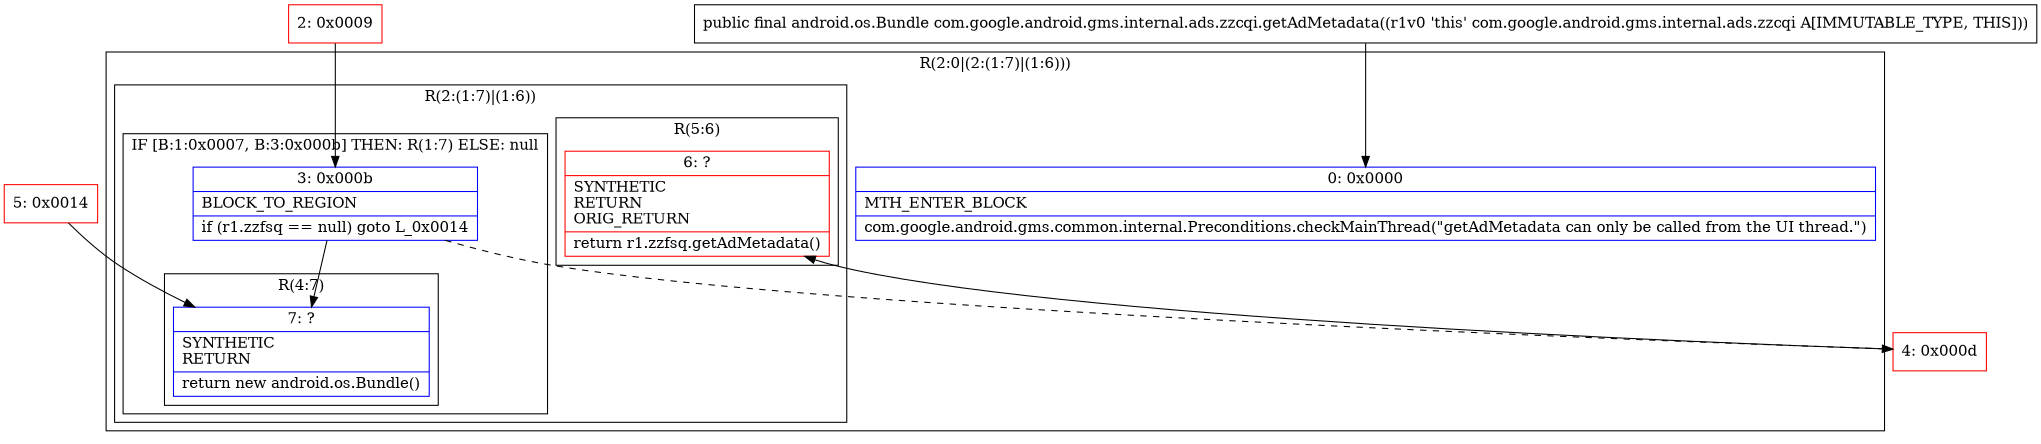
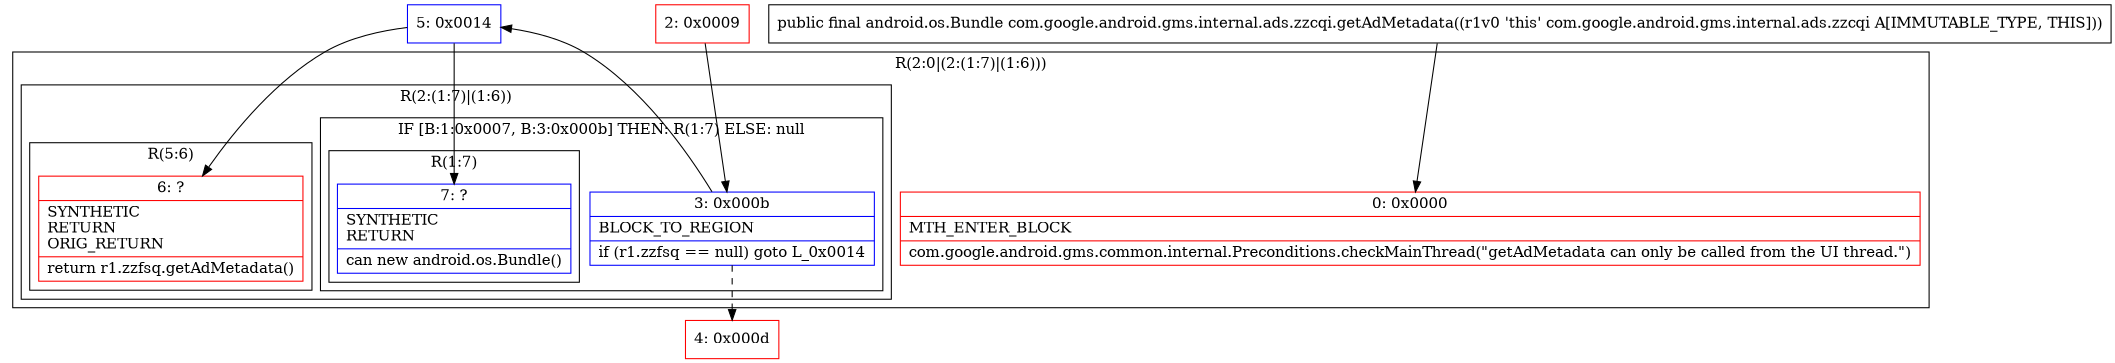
node "5: 0x0014": color red -> blue
node "0: 0x0000": color blue -> red
edge "3: 0x000b" -> "7: ?": now "3: 0x000b" -> "5: 0x0014"
cluster "R(4:7)": label "R(4:7)" -> "R(1:7)"
edge "4: 0x000d" -> "6: ?": now "5: 0x0014" -> "6: ?"
node "7: ?": text "return new android.os.Bundle()" -> "can new android.os.Bundle()"
